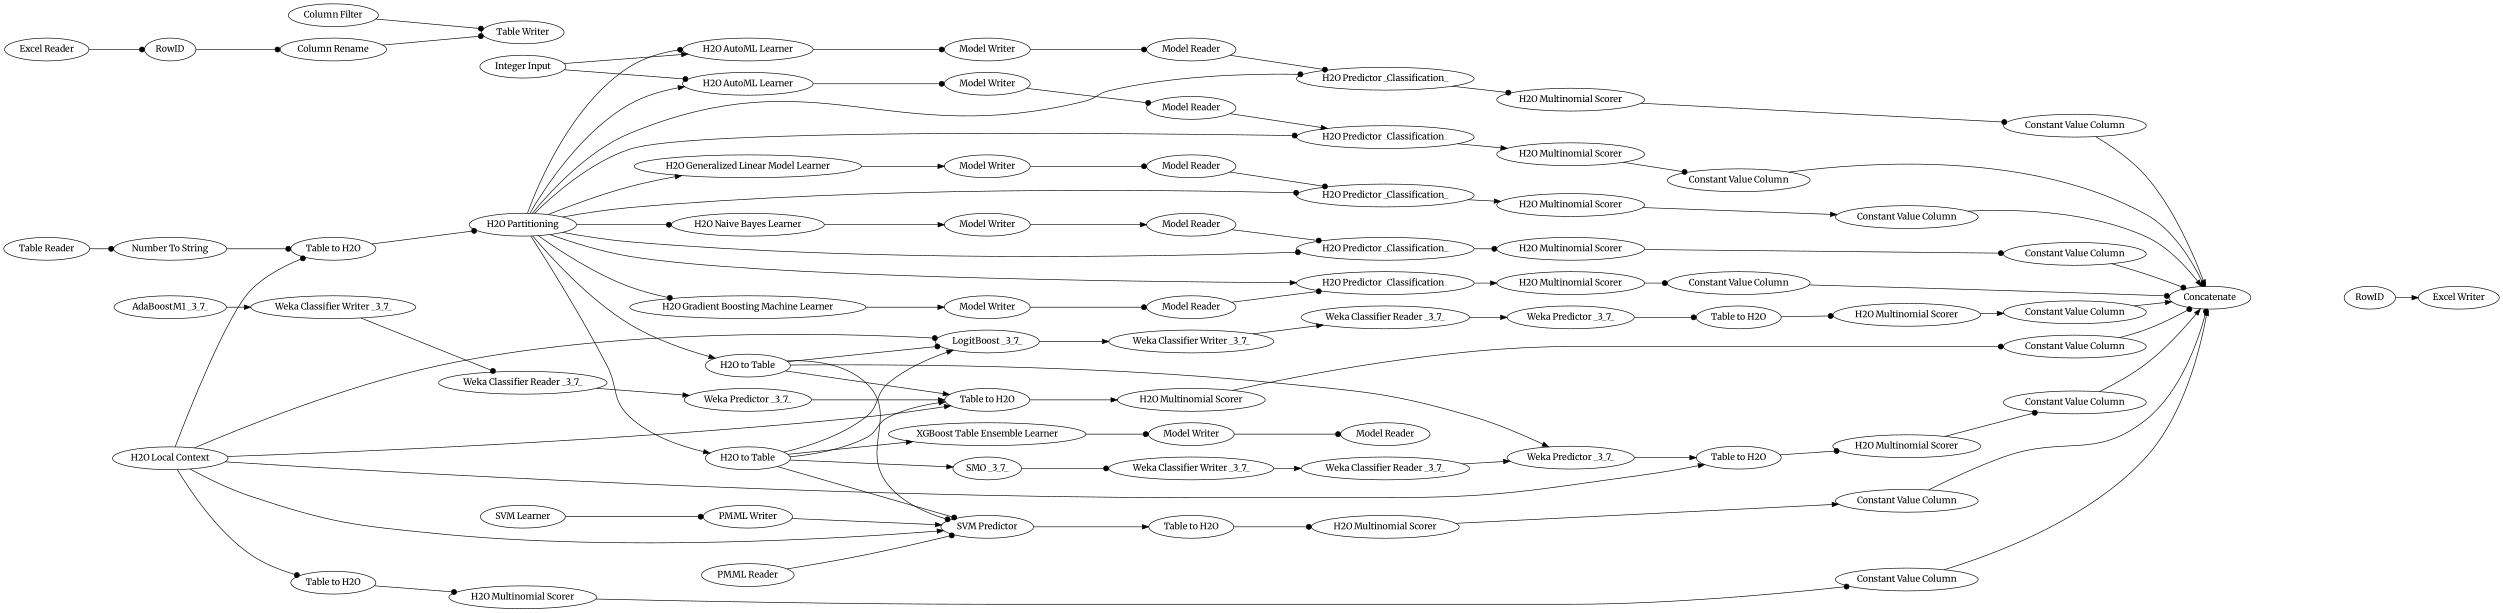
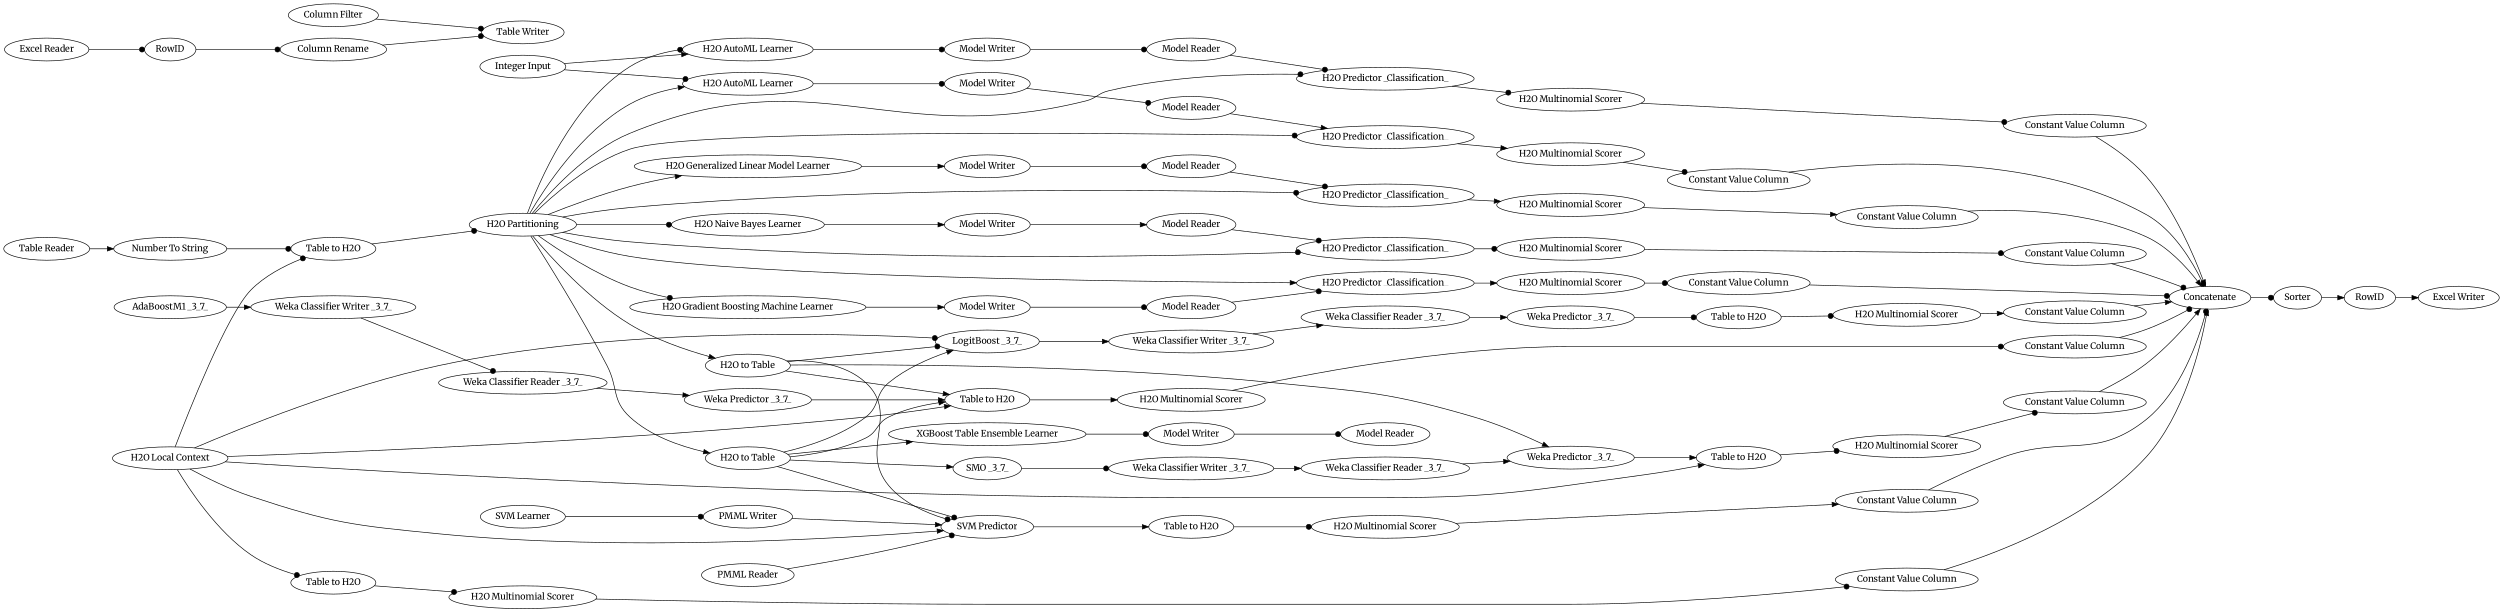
edge "Table Reader" -> "Number To String": arrowhead dot -> normal
node "Sorter": added
